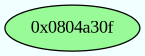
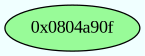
node "0x0804a30f": label "0x0804a30f" -> "0x0804a90f"
